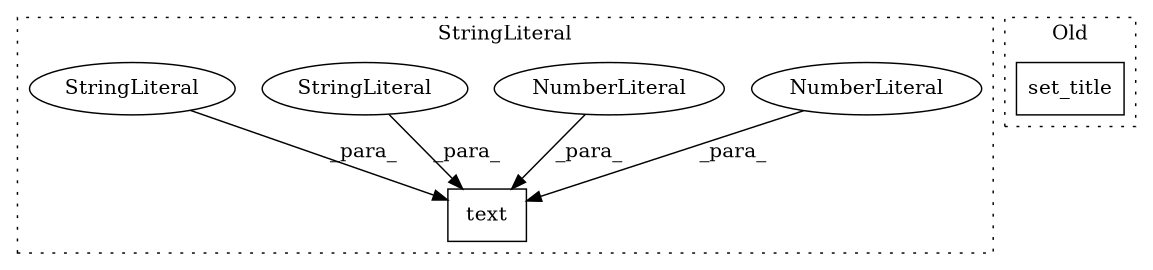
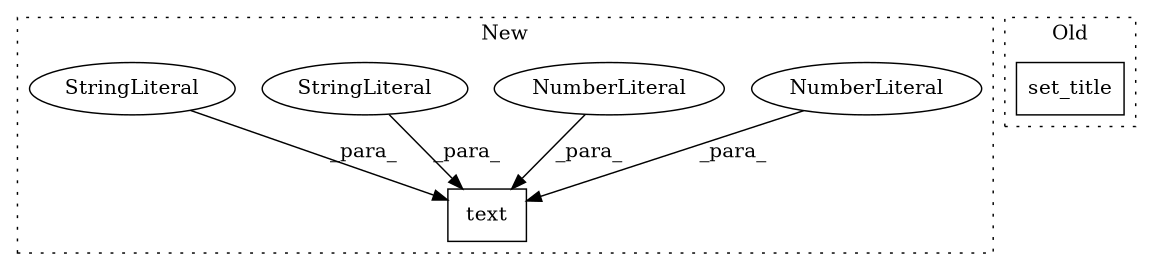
cluster "StringLiteral": label "StringLiteral" -> "New"
